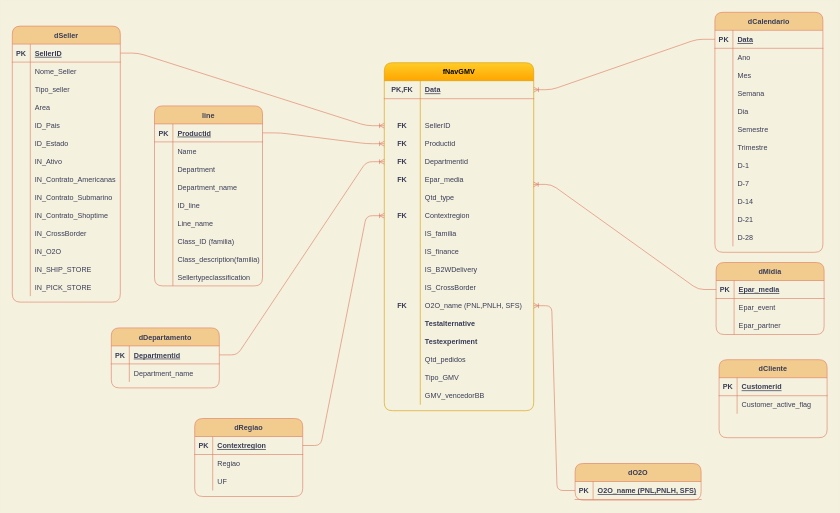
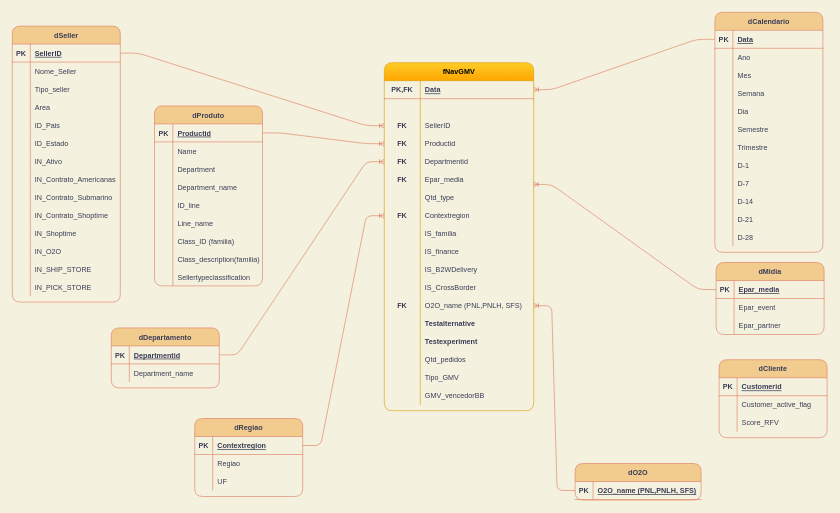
node "line": label "line" -> "dProduto"
node "IN_CrossBorder": label "IN_CrossBorder" -> "IN_Shoptime"
node "Score_RFV": added
